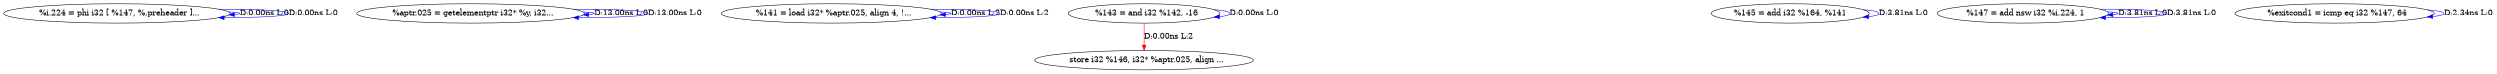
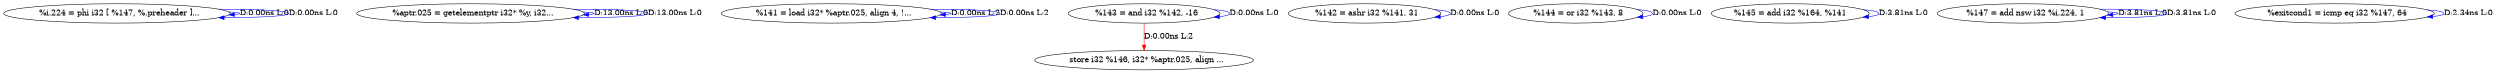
node "%142 = ashr i32 %141, 31": added
node "%144 = or i32 %143, 8": added
